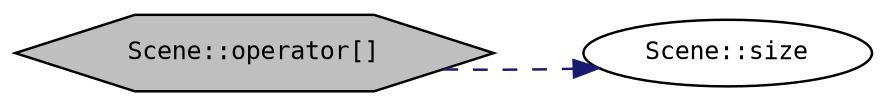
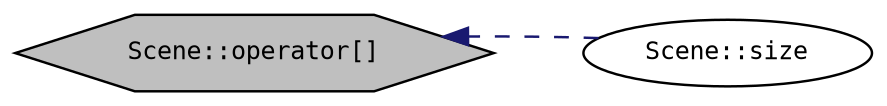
edge "Scene::operator[]" -> "Scene::size": reversed
